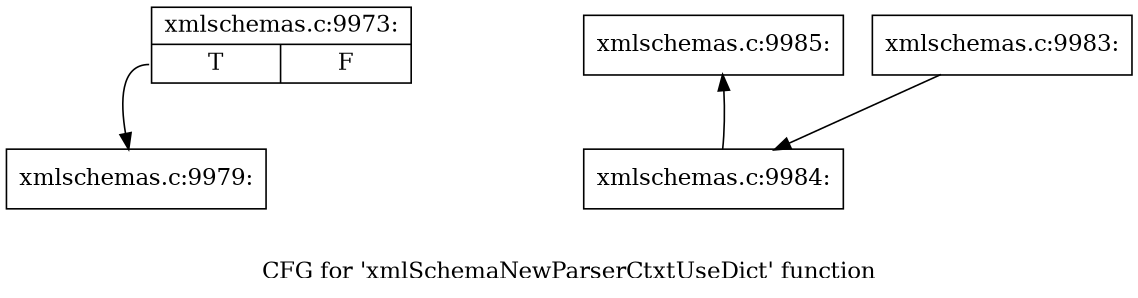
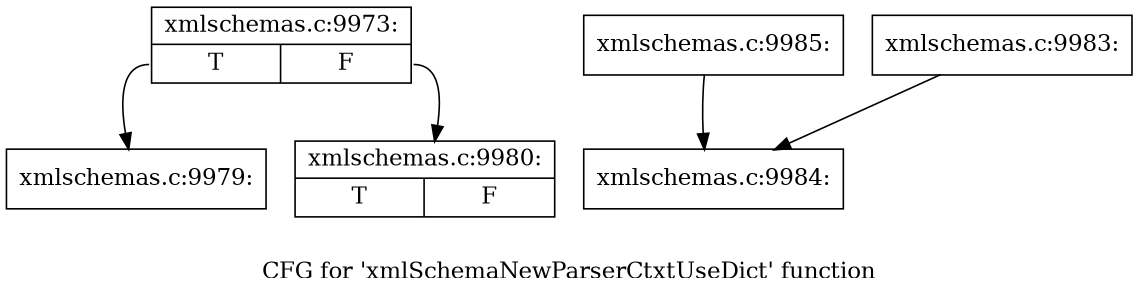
edge "xmlschemas.c:9984:" -> "xmlschemas.c:9985:": reversed
node "xmlschemas.c:9980:": added
